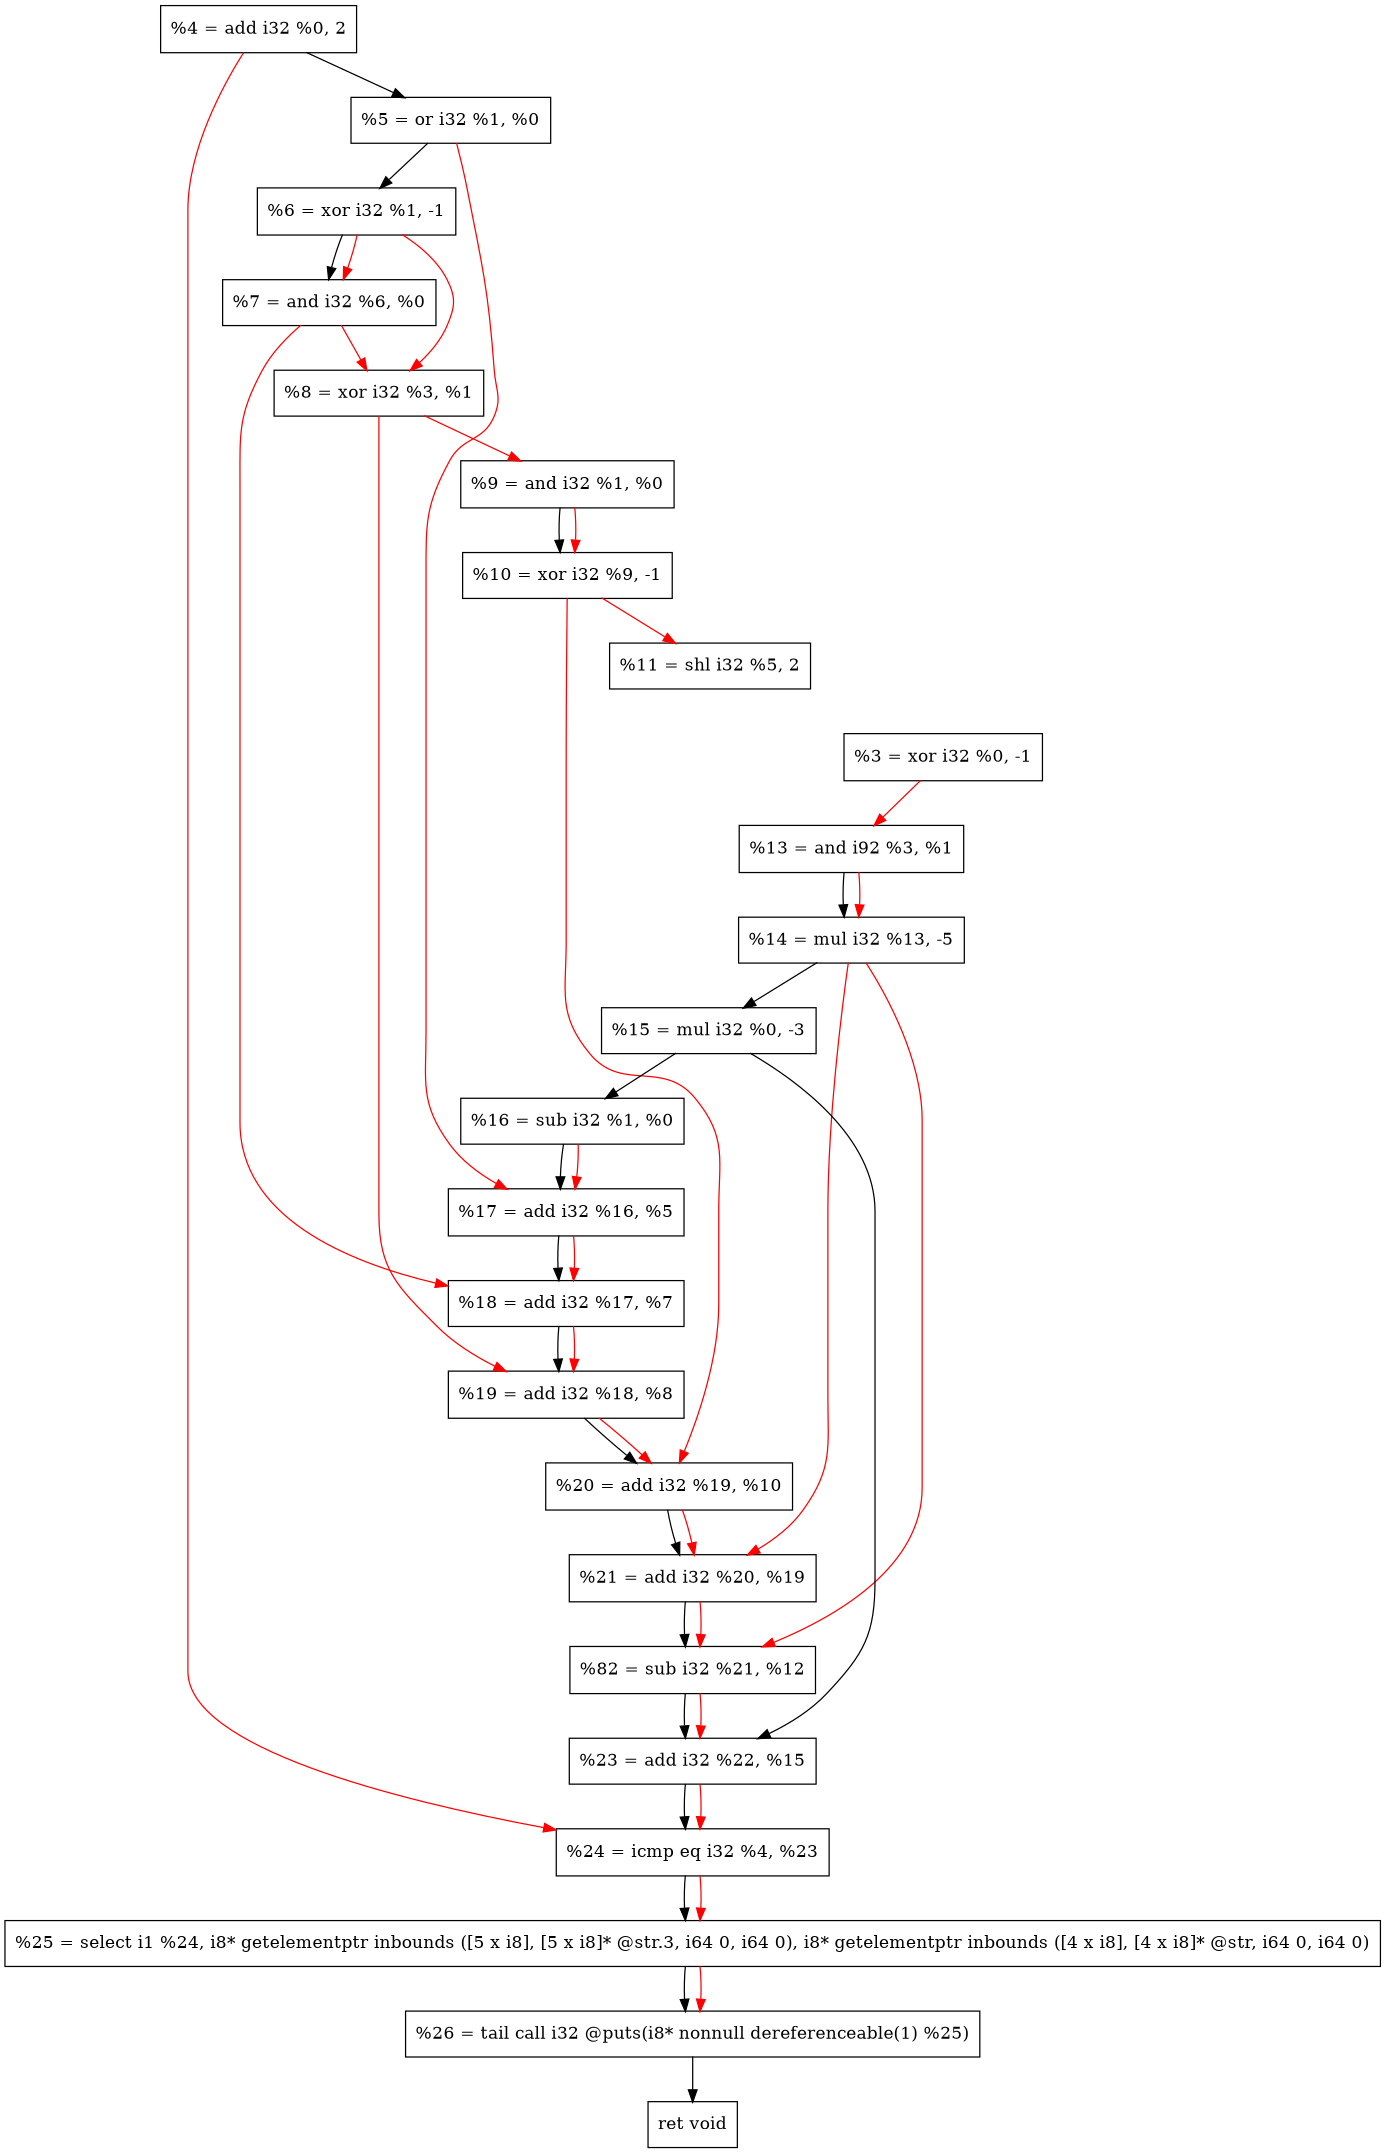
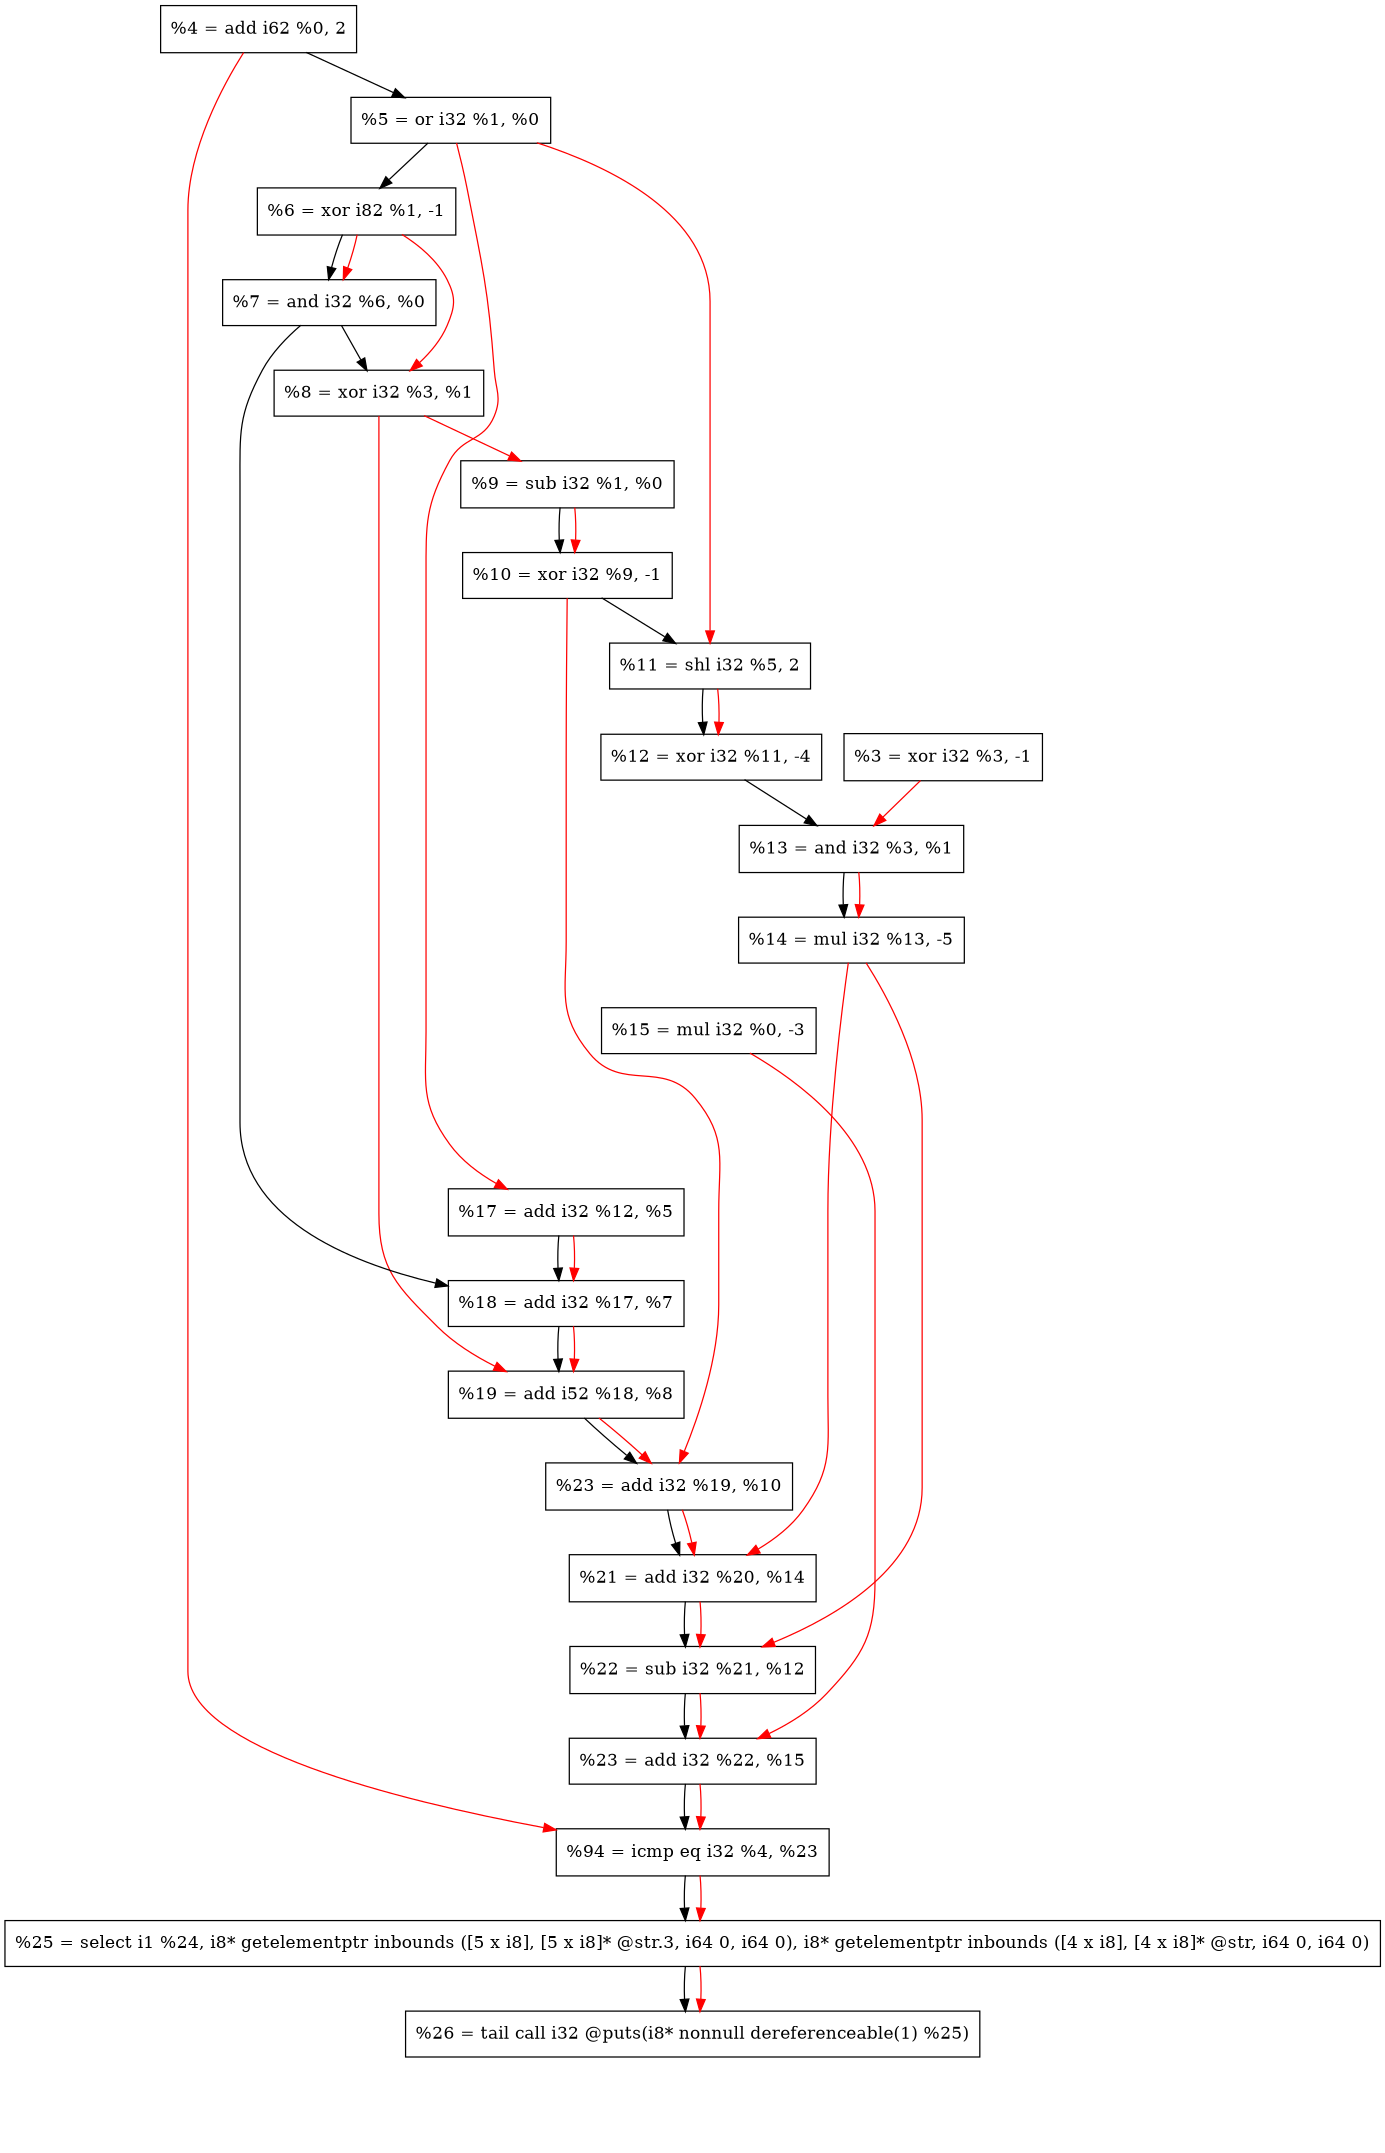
node "%4 = add i32 %0, 2": label "%4 = add i32 %0, 2" -> "%4 = add i62 %0, 2"
node "%6 = xor i32 %1, -1": label "%6 = xor i32 %1, -1" -> "%6 = xor i82 %1, -1"
edge "%5 = or i32 %1, %0" -> "%11 = shl i32 %5, 2": added
edge "%7 = and i32 %6, %0" -> "%8 = xor i32 %3, %1": color red -> black
node "%9 = and i32 %1, %0": label "%9 = and i32 %1, %0" -> "%9 = sub i32 %1, %0"
edge "%10 = xor i32 %9, -1" -> "%11 = shl i32 %5, 2": color red -> black
node "%12 = xor i32 %11, -4": added
node "%3 = xor i32 %0, -1": label "%3 = xor i32 %0, -1" -> "%3 = xor i32 %3, -1"
node "%13 = and i92 %3, %1": label "%13 = and i92 %3, %1" -> "%13 = and i32 %3, %1"
edge "%7 = and i32 %6, %0" -> "%18 = add i32 %17, %7": color red -> black
edge "%14 = mul i32 %13, -5" -> "%15 = mul i32 %0, -3": removed
node "%16 = sub i32 %1, %0": removed
node "%17 = add i32 %16, %5": label "%17 = add i32 %16, %5" -> "%17 = add i32 %12, %5"
edge "%15 = mul i32 %0, -3" -> "%23 = add i32 %22, %15": color black -> red
node "%19 = add i32 %18, %8": label "%19 = add i32 %18, %8" -> "%19 = add i52 %18, %8"
node "%20 = add i32 %19, %10": label "%20 = add i32 %19, %10" -> "%23 = add i32 %19, %10"
node "%21 = add i32 %20, %19": label "%21 = add i32 %20, %19" -> "%21 = add i32 %20, %14"
node "%82 = sub i32 %21, %12": label "%82 = sub i32 %21, %12" -> "%22 = sub i32 %21, %12"
node "%24 = icmp eq i32 %4, %23": label "%24 = icmp eq i32 %4, %23" -> "%94 = icmp eq i32 %4, %23"
node "ret void": removed
